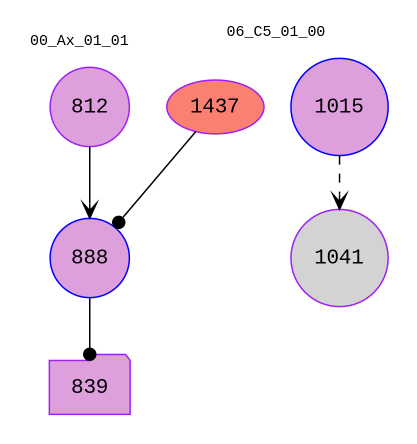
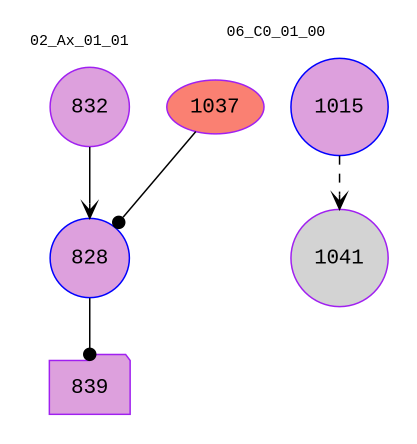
cluster "06_C5_01_00": label "06_C5_01_00" -> "06_C0_01_00"
cluster "00_Ax_01_01": label "00_Ax_01_01" -> "02_Ax_01_01"
node "812": label "812" -> "832"
node "1437": label "1437" -> "1037"
node "888": label "888" -> "828"
